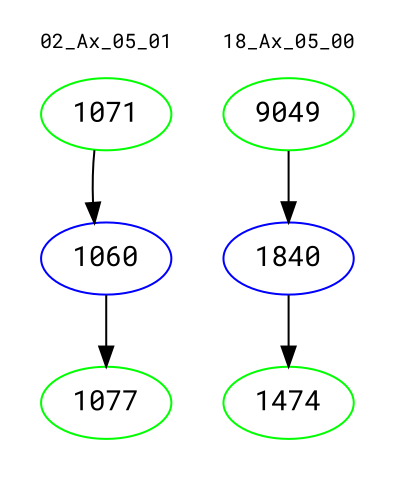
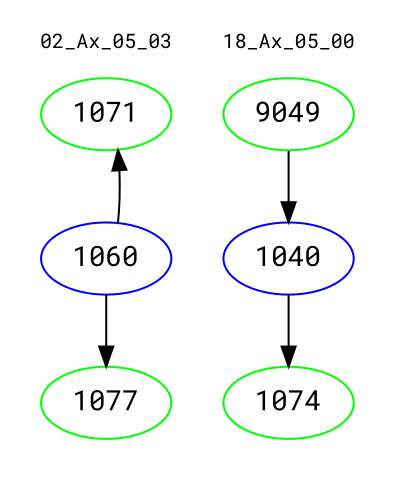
cluster "02_Ax_05_01": label "02_Ax_05_01" -> "02_Ax_05_03"
edge "1071" -> "1060": reversed
node "1840": label "1840" -> "1040"
node "1474": label "1474" -> "1074"
